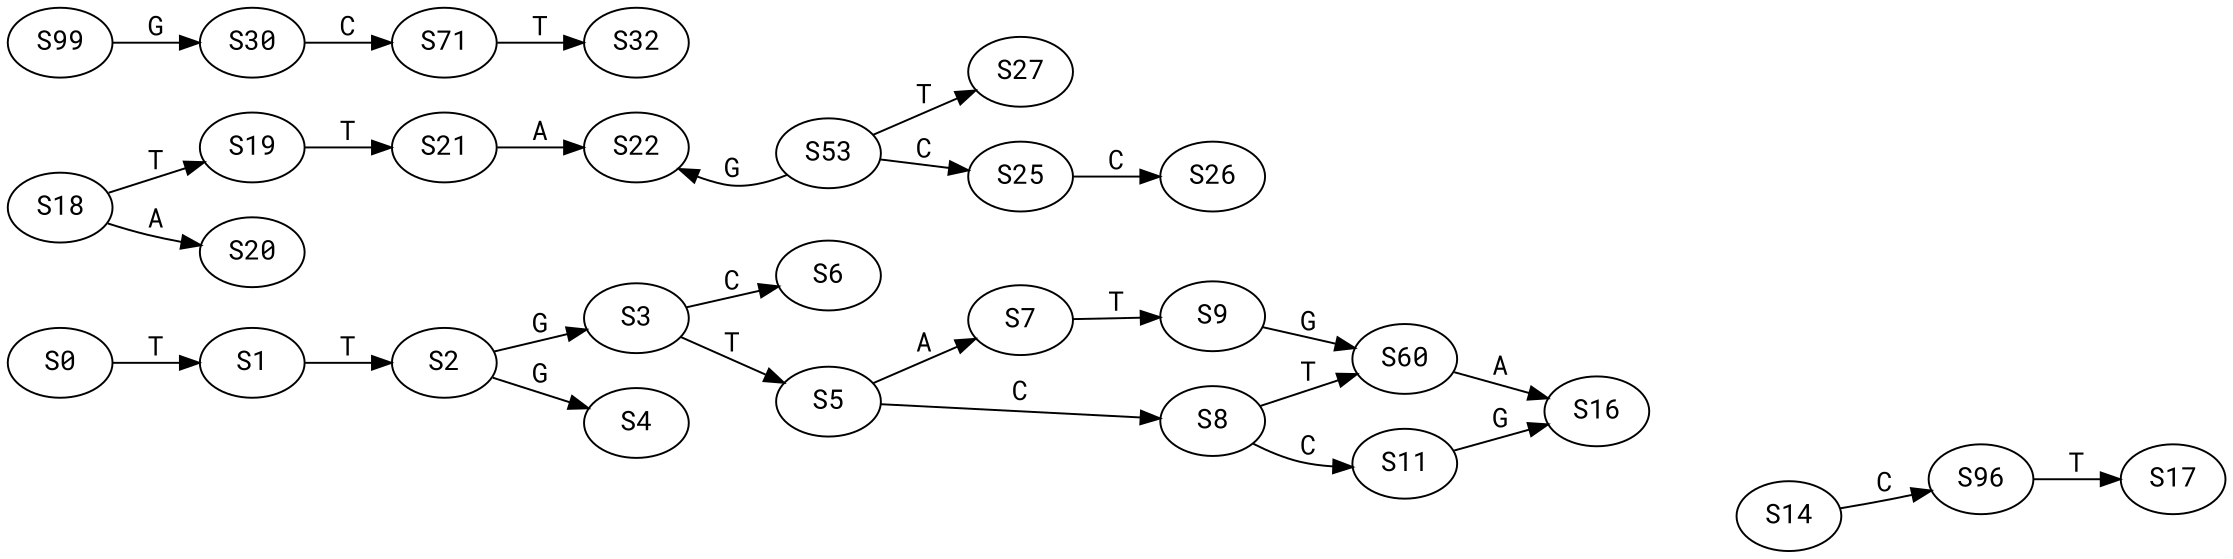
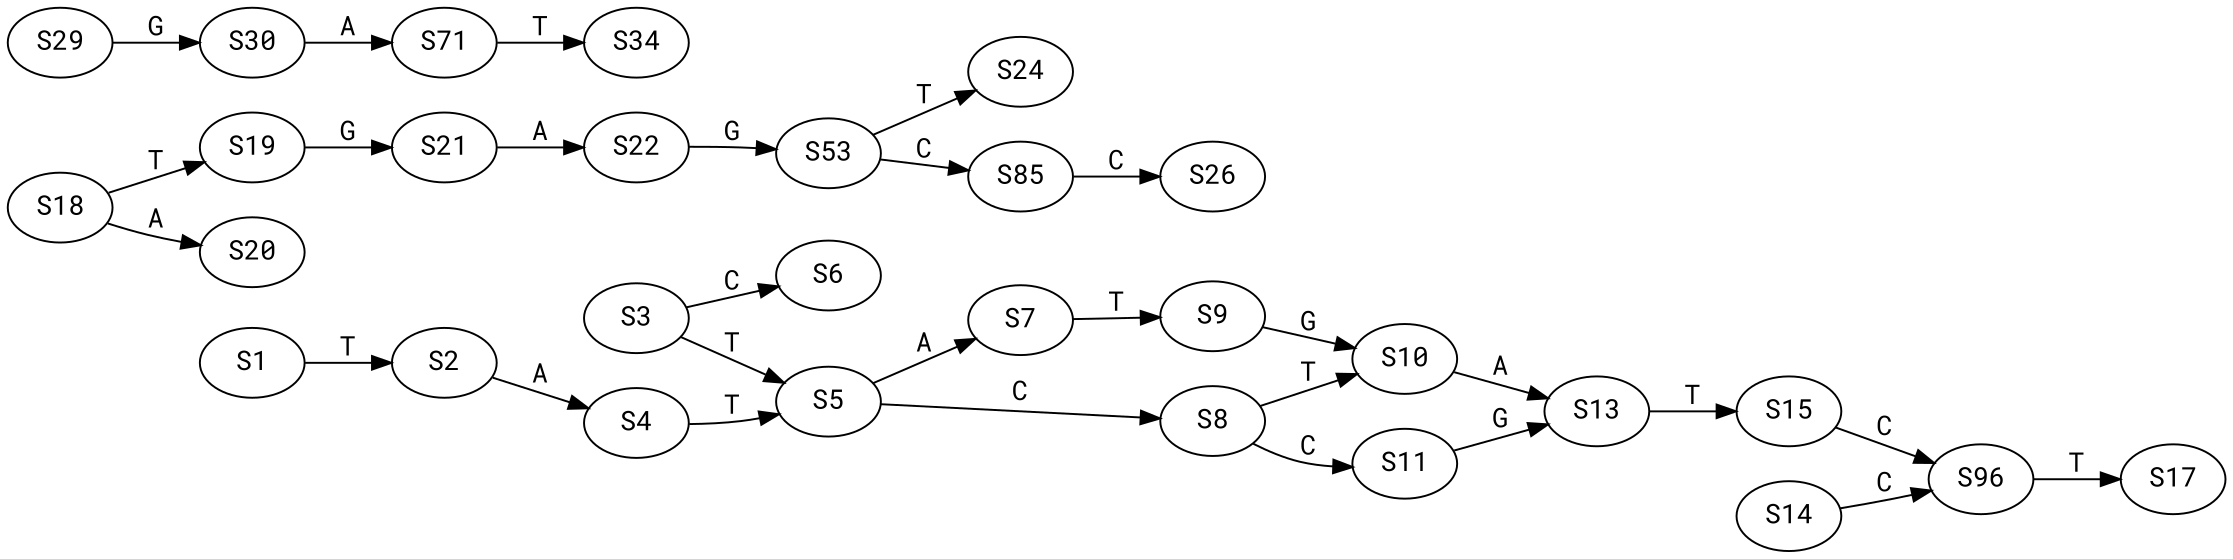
edge "S30" -> "S71": label "C" -> "A"
node "S99": label "S99" -> "S29"
node "S32": label "S32" -> "S34"
node "S27": label "S27" -> "S24"
edge "S19" -> "S21": label "T" -> "G"
node "S25": label "S25" -> "S85"
edge "S53" -> "S22": reversed
edge "S2" -> "S3": removed, label "G"
node "S60": label "S60" -> "S10"
node "S0": removed
edge "S2" -> "S4": label "G" -> "A"
node "S16": label "S16" -> "S13"
node "S15": added
edge "S4" -> "S5": added, label "T"
